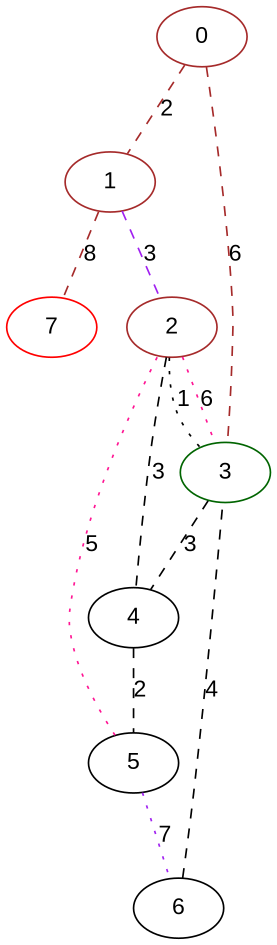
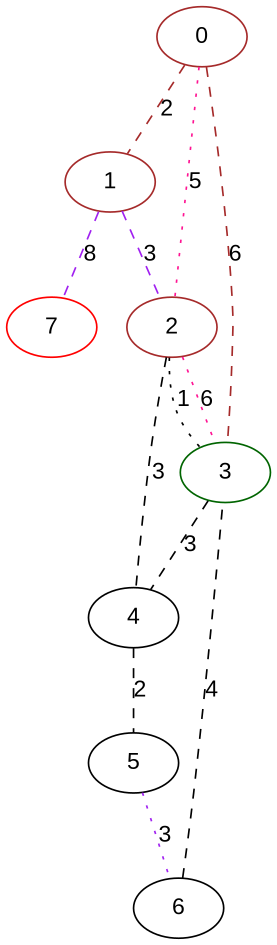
edge "1" -- "7": color brown -> purple
edge "2" -- "5": now "2" -- "0"
edge "5" -- "6": label "7" -> "3"
